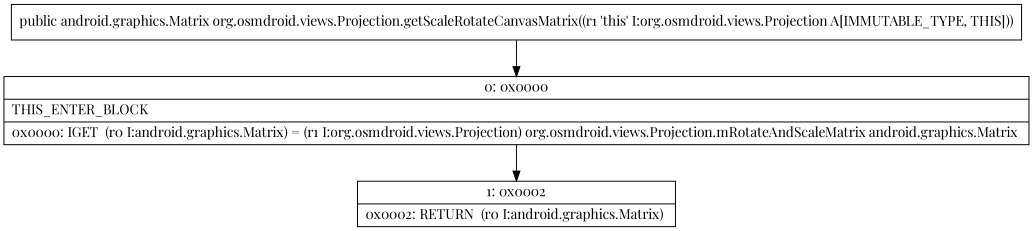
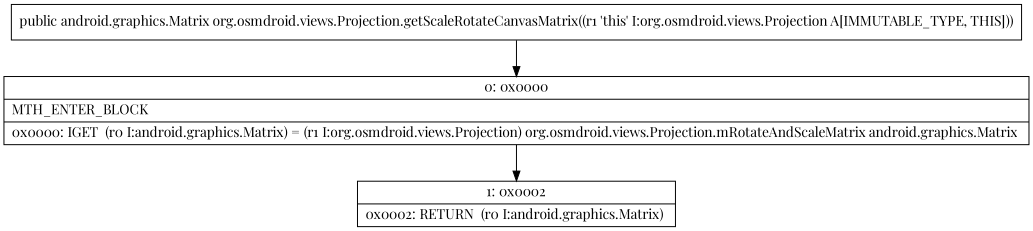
node "0: 0x0000": text "THIS_ENTER_BLOCK" -> "MTH_ENTER_BLOCK"
